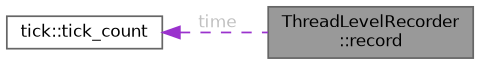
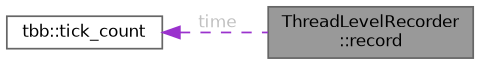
node "tick::tick_count": label "tick::tick_count" -> "tbb::tick_count"
